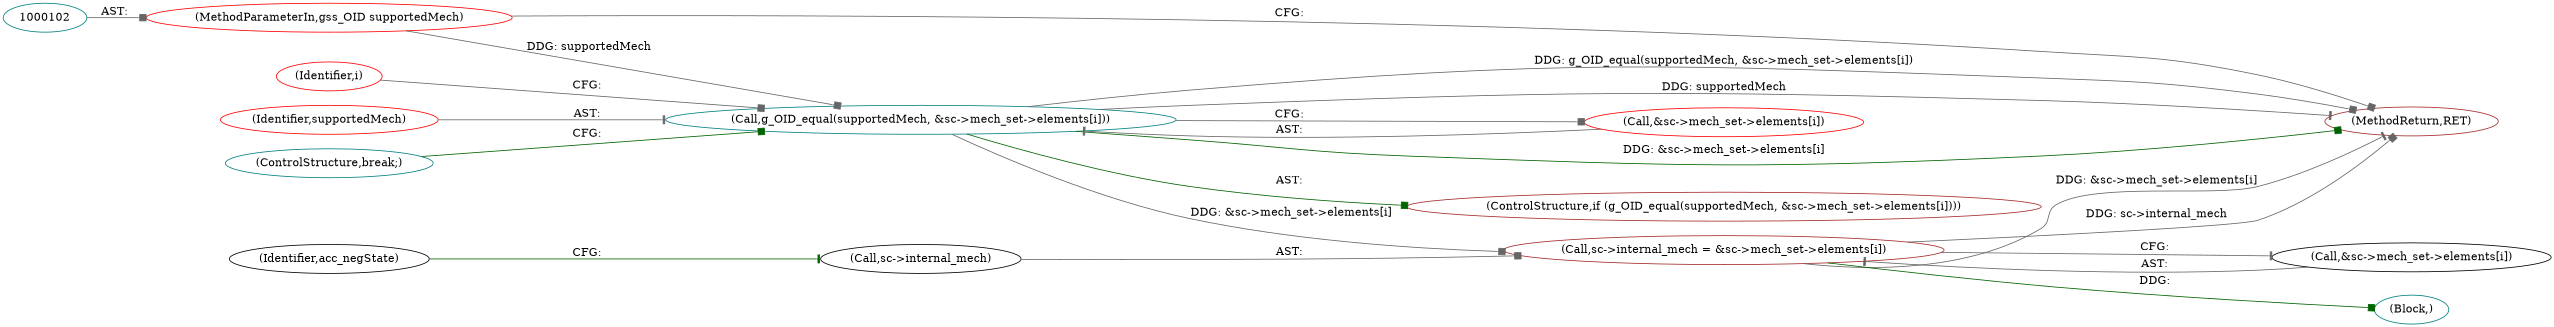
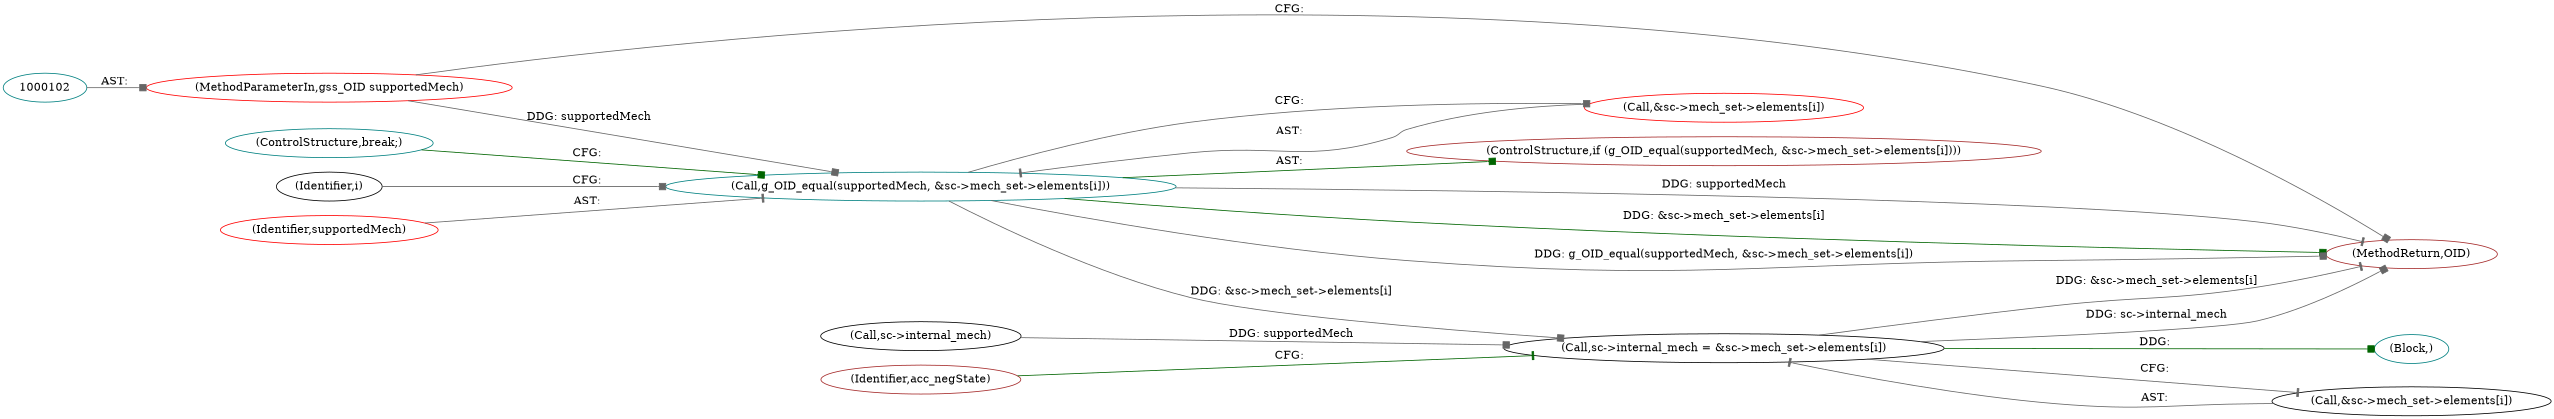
node "(Identifier,i)": color red -> black
node "(MethodReturn,RET)": label "(MethodReturn,RET)" -> "(MethodReturn,OID)"
node "(Call,sc->internal_mech = &sc->mech_set->elements[i])": color brown -> black
edge "(Call,sc->internal_mech)" -> "(Call,sc->internal_mech = &sc->mech_set->elements[i])": label "AST: " -> "DDG: supportedMech"
node "(Identifier,acc_negState)": color black -> brown
edge "(Identifier,acc_negState)" -> "(Call,sc->internal_mech)": now "(Identifier,acc_negState)" -> "(Call,sc->internal_mech = &sc->mech_set->elements[i])"
